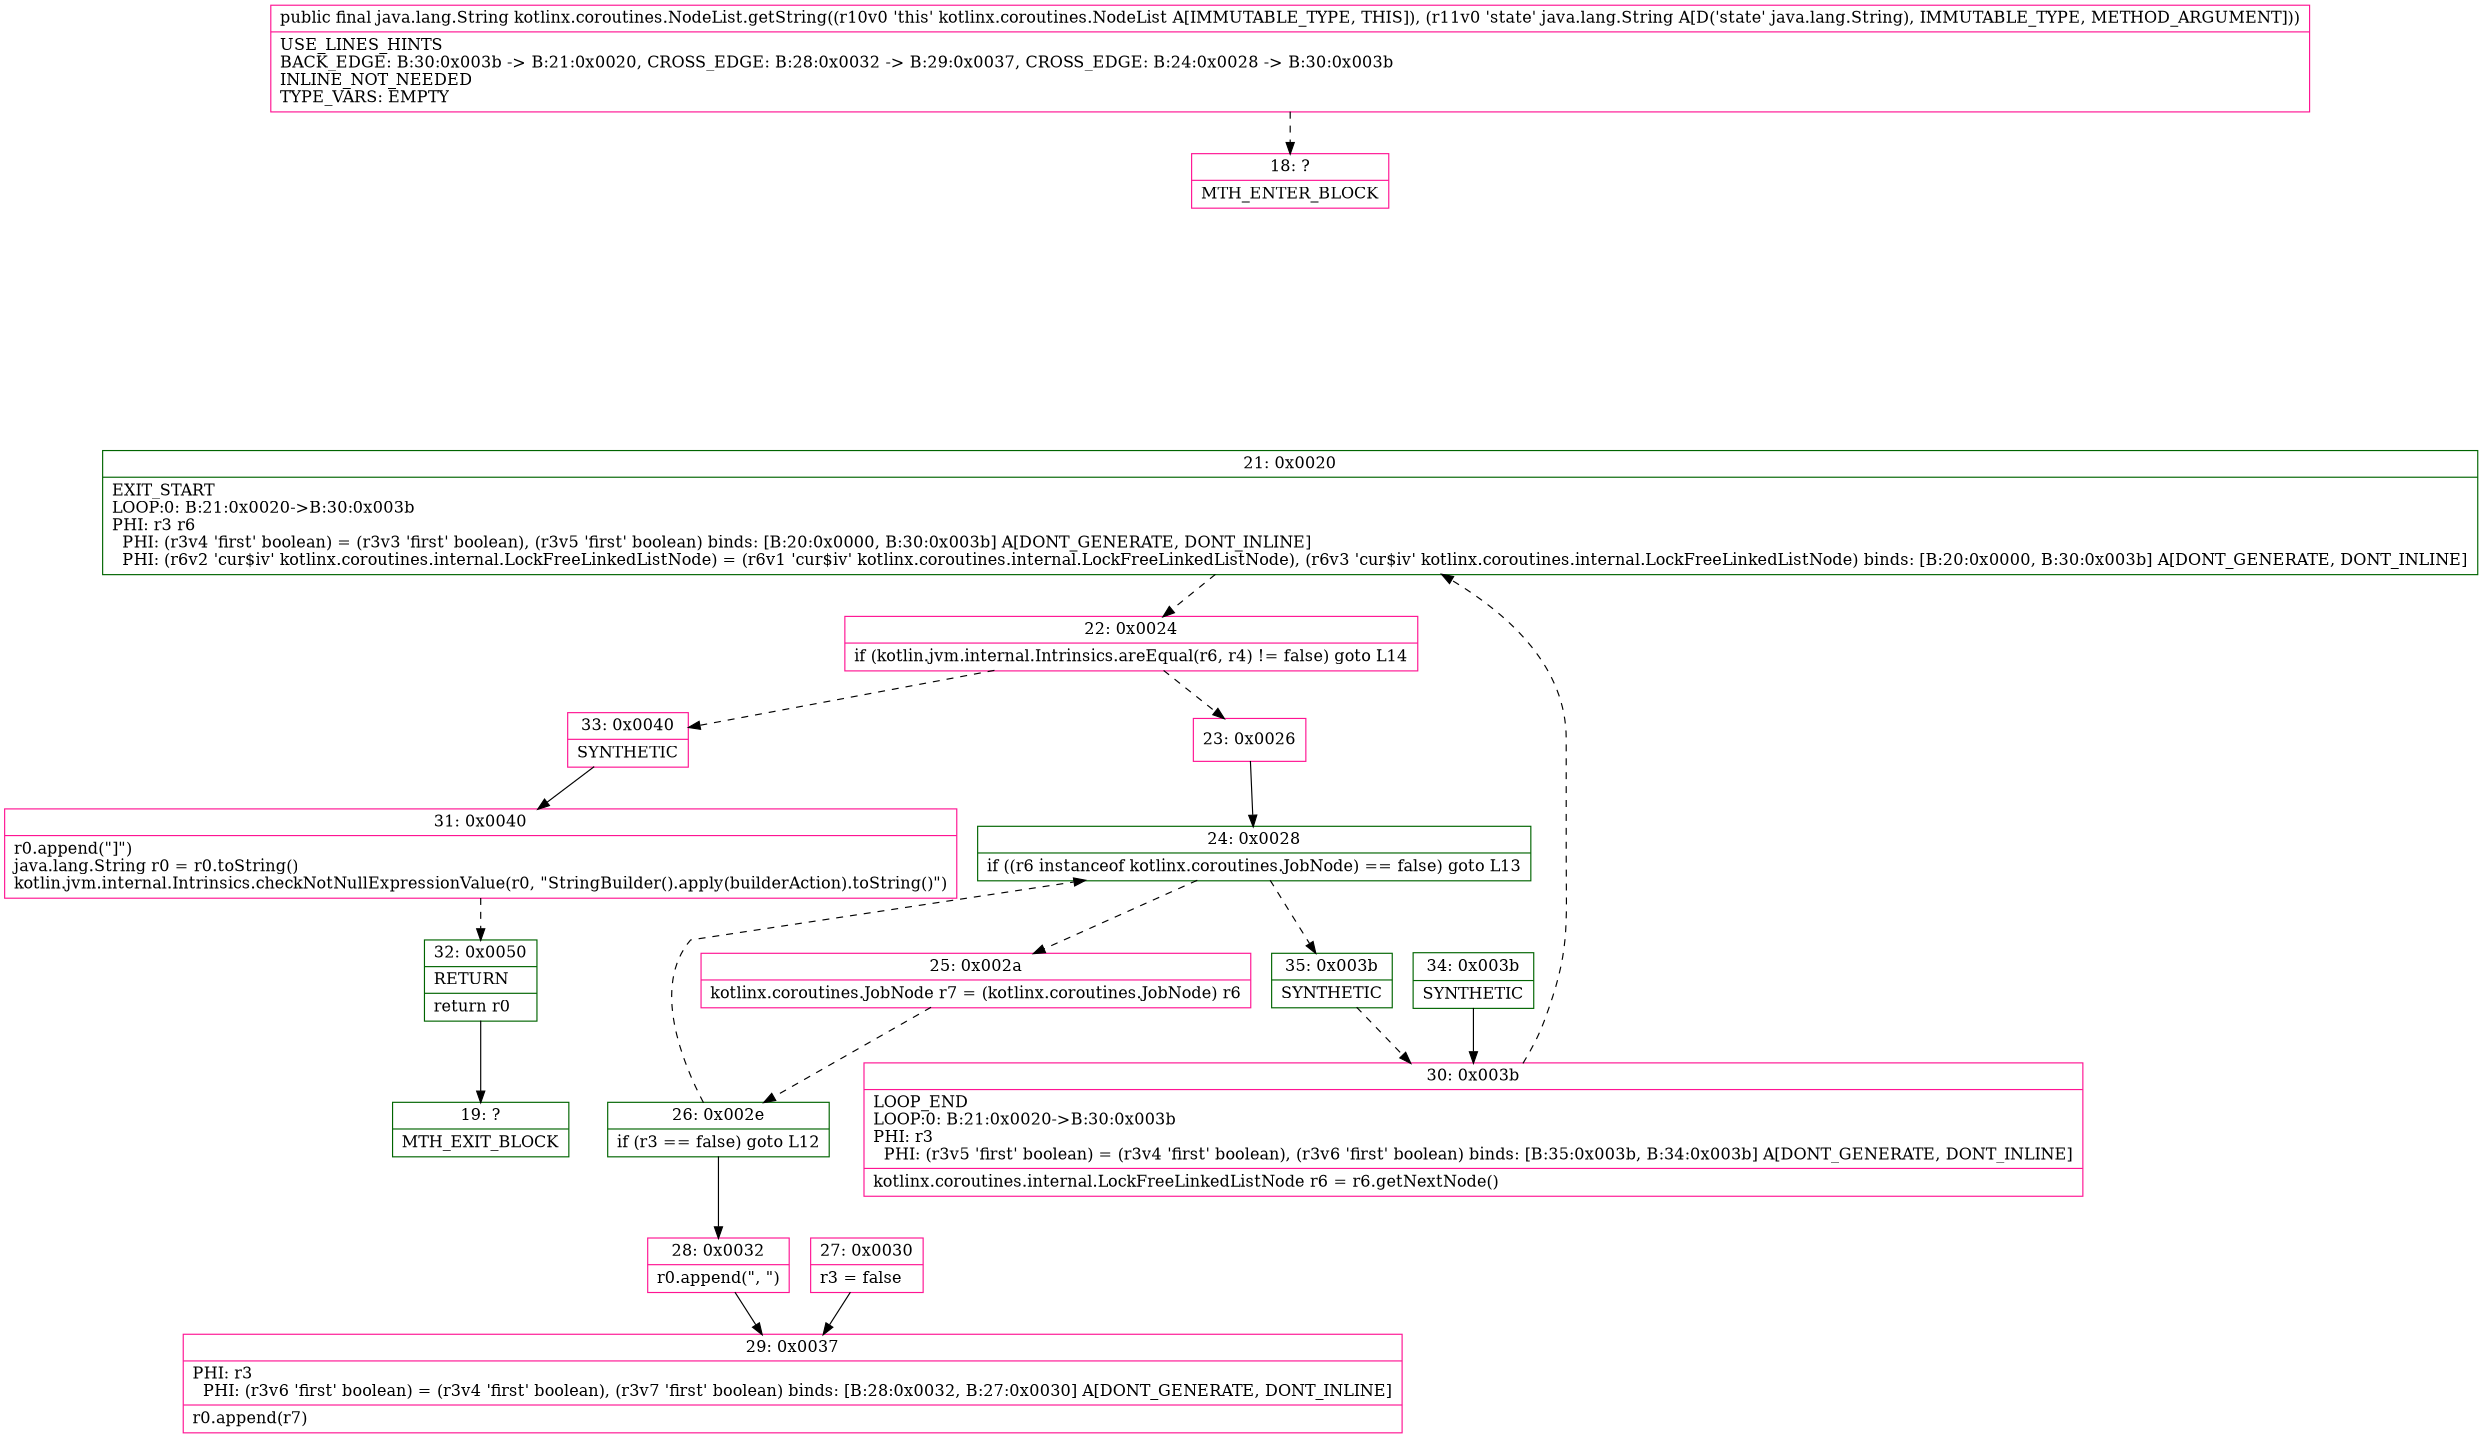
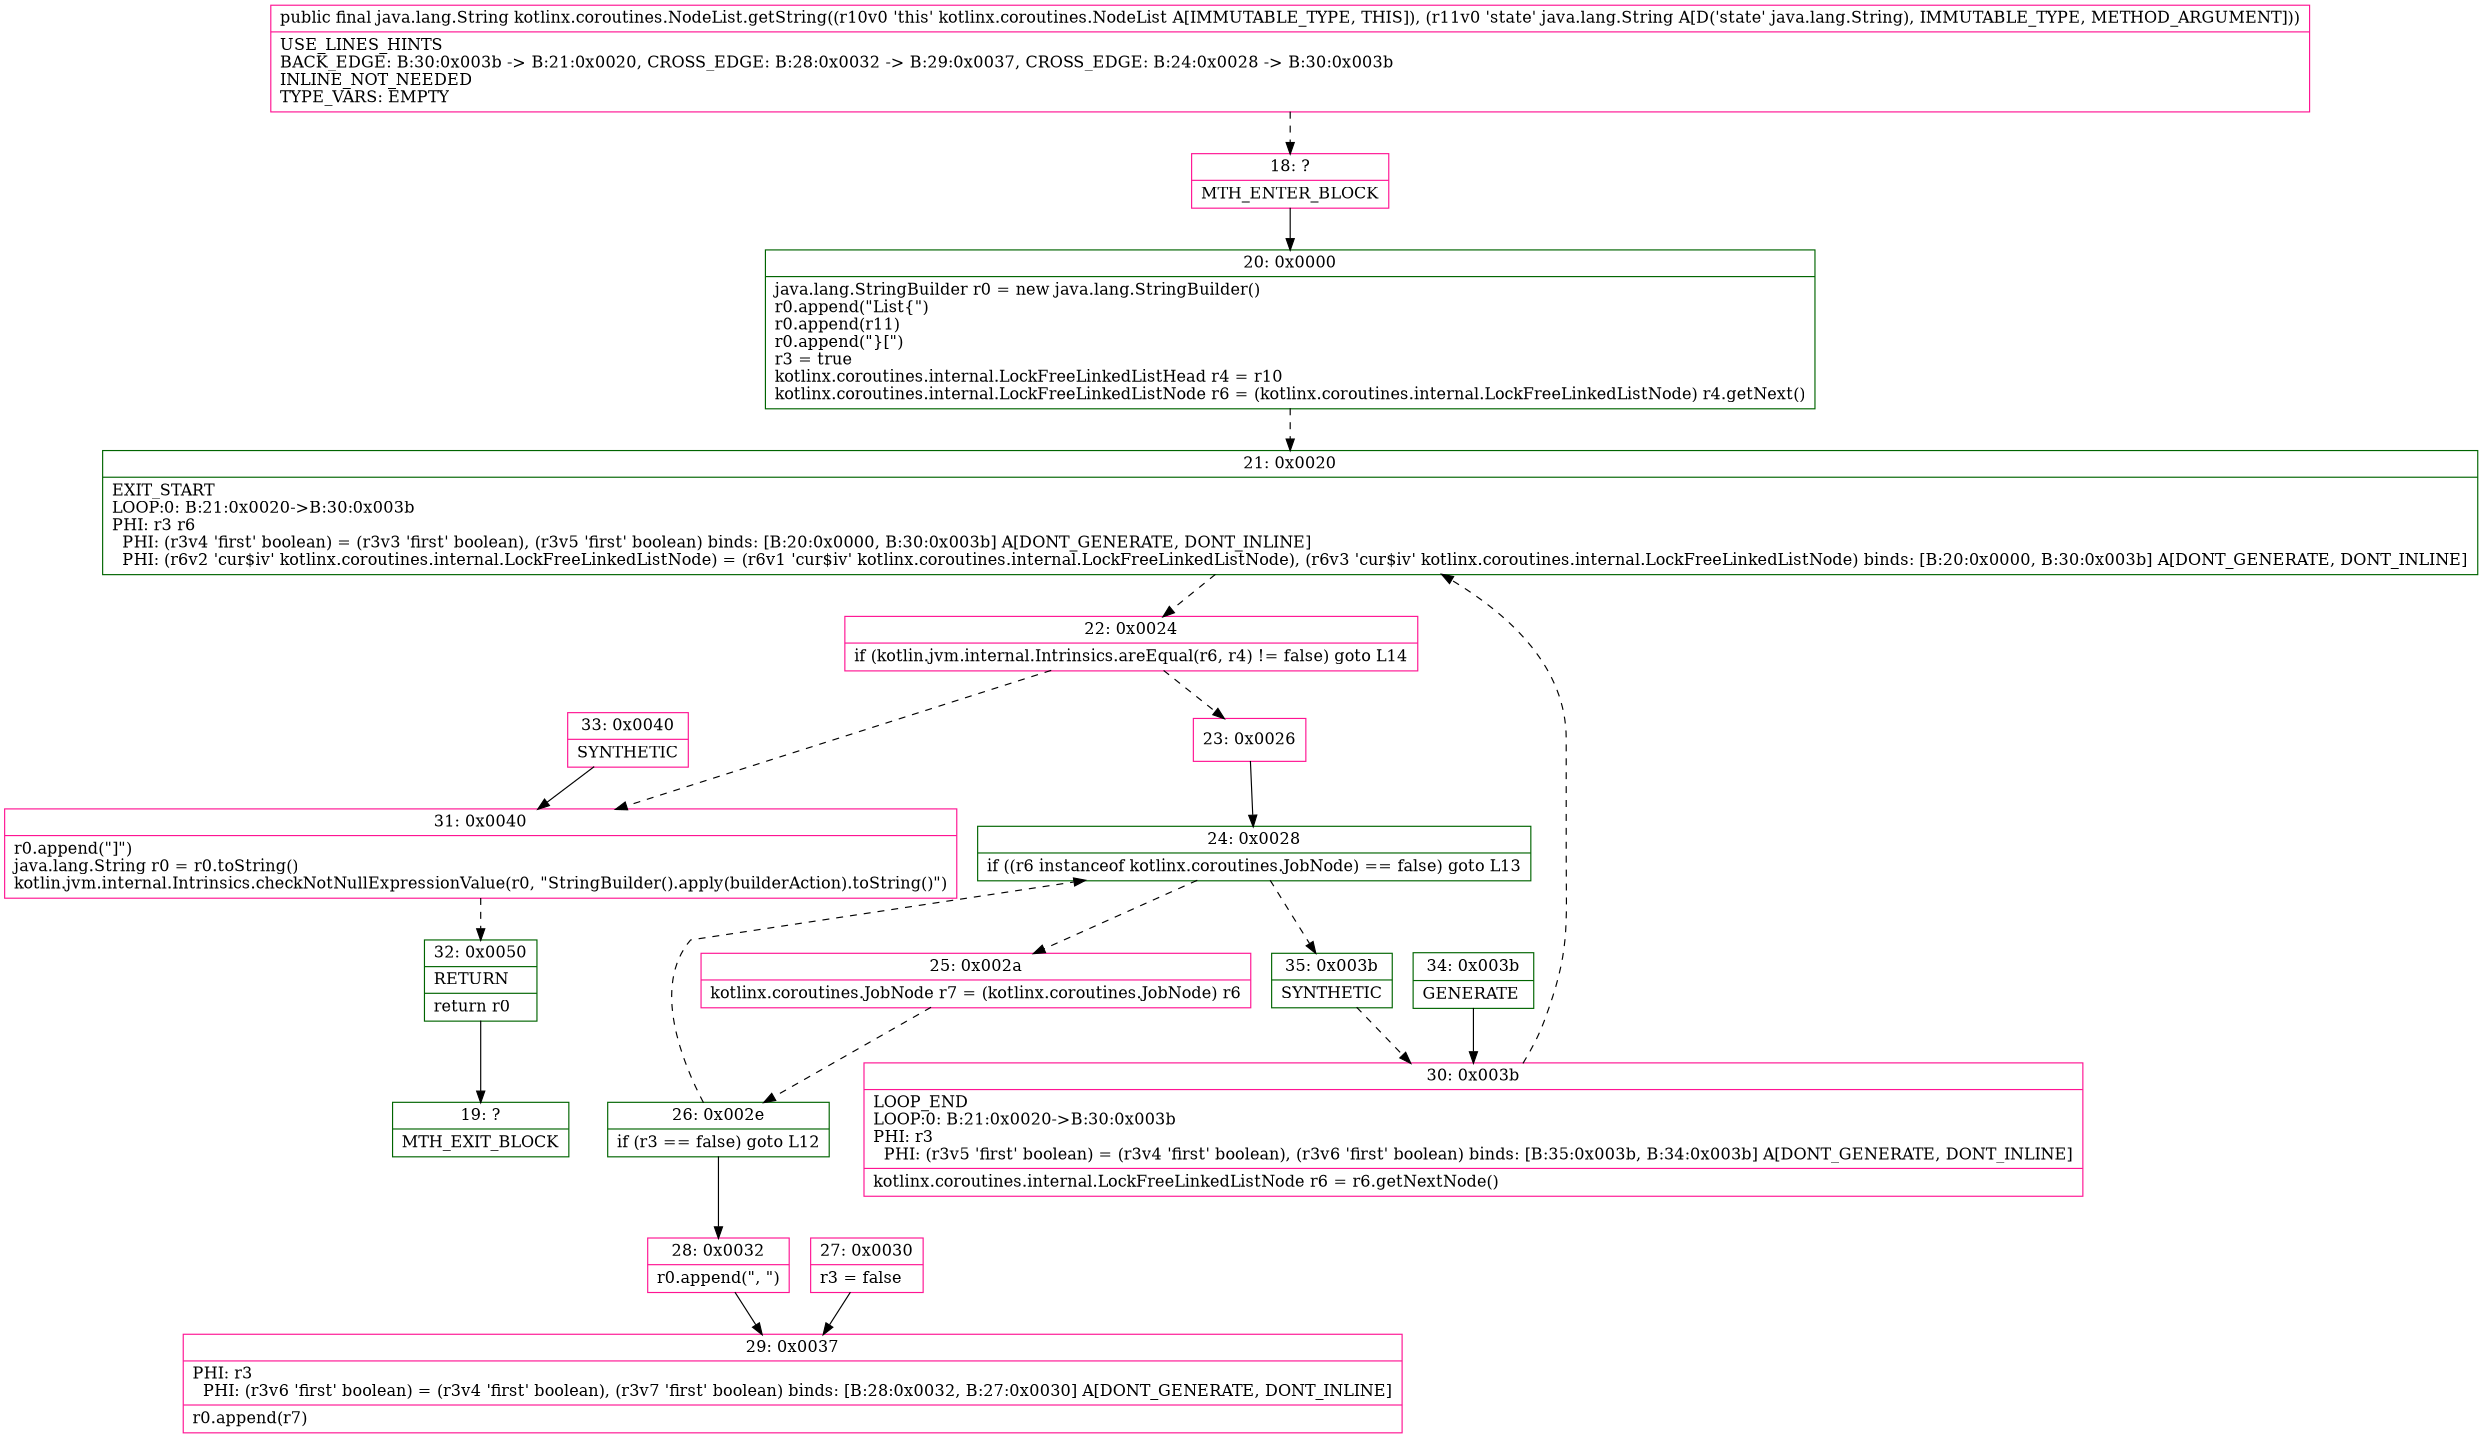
node "20: 0x0000": added
edge "22: 0x0024" -> "33: 0x0040": now "22: 0x0024" -> "31: 0x0040"
node "34: 0x003b": text "SYNTHETIC" -> "GENERATE"
